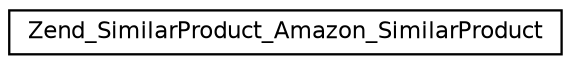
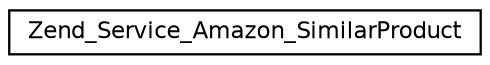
node "Zend_SimilarProduct_Amazon_SimilarProduct": label "Zend_SimilarProduct_Amazon_SimilarProduct" -> "Zend_Service_Amazon_SimilarProduct"
